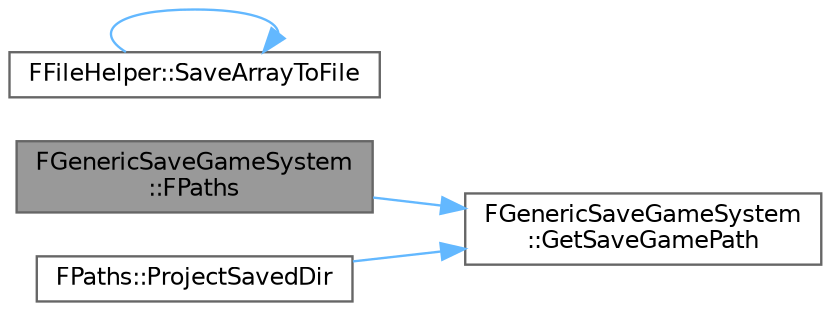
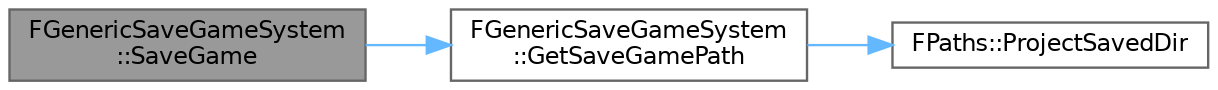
node "FFileHelper::SaveArrayToFile": removed
node "FGenericSaveGameSystem ::FPaths": label "FGenericSaveGameSystem ::FPaths" -> "FGenericSaveGameSystem ::SaveGame"
edge "FPaths::ProjectSavedDir" -> "FGenericSaveGameSystem ::GetSaveGamePath": reversed
